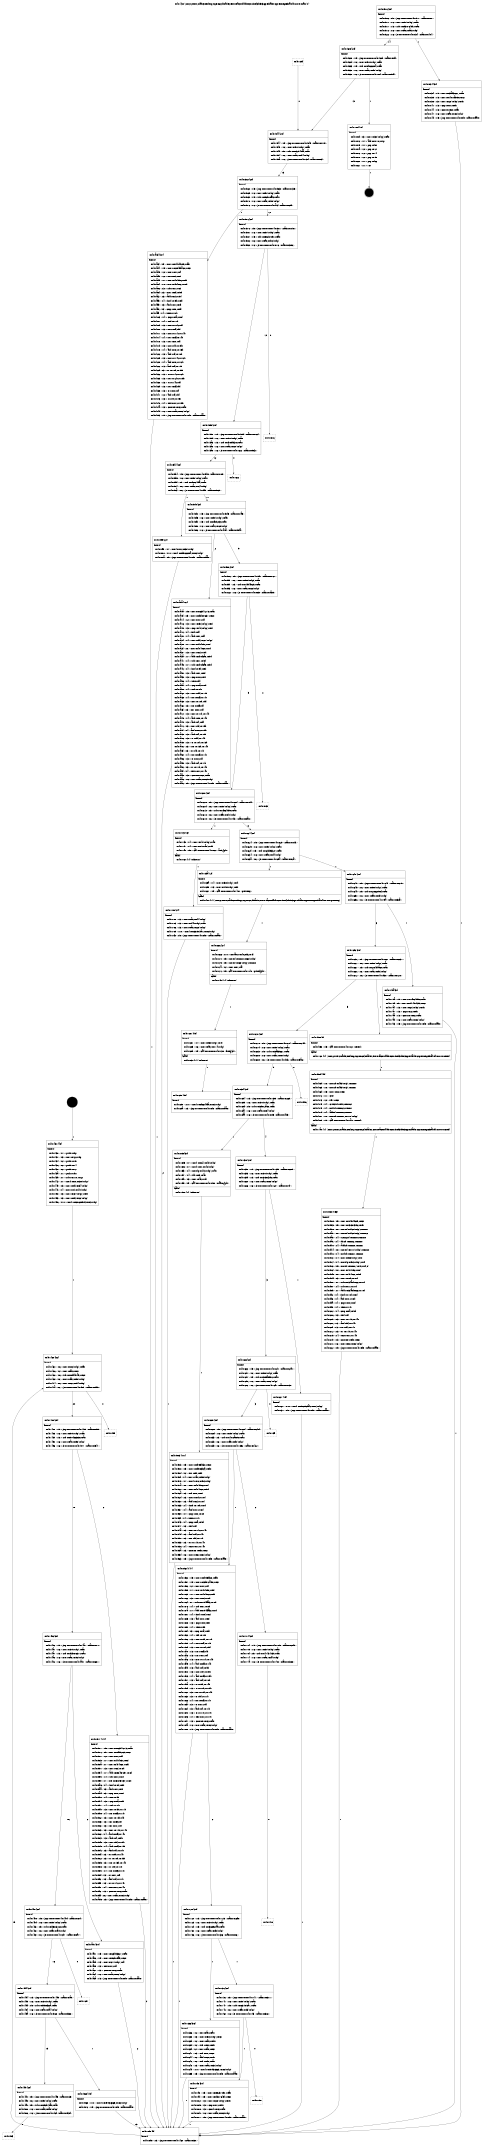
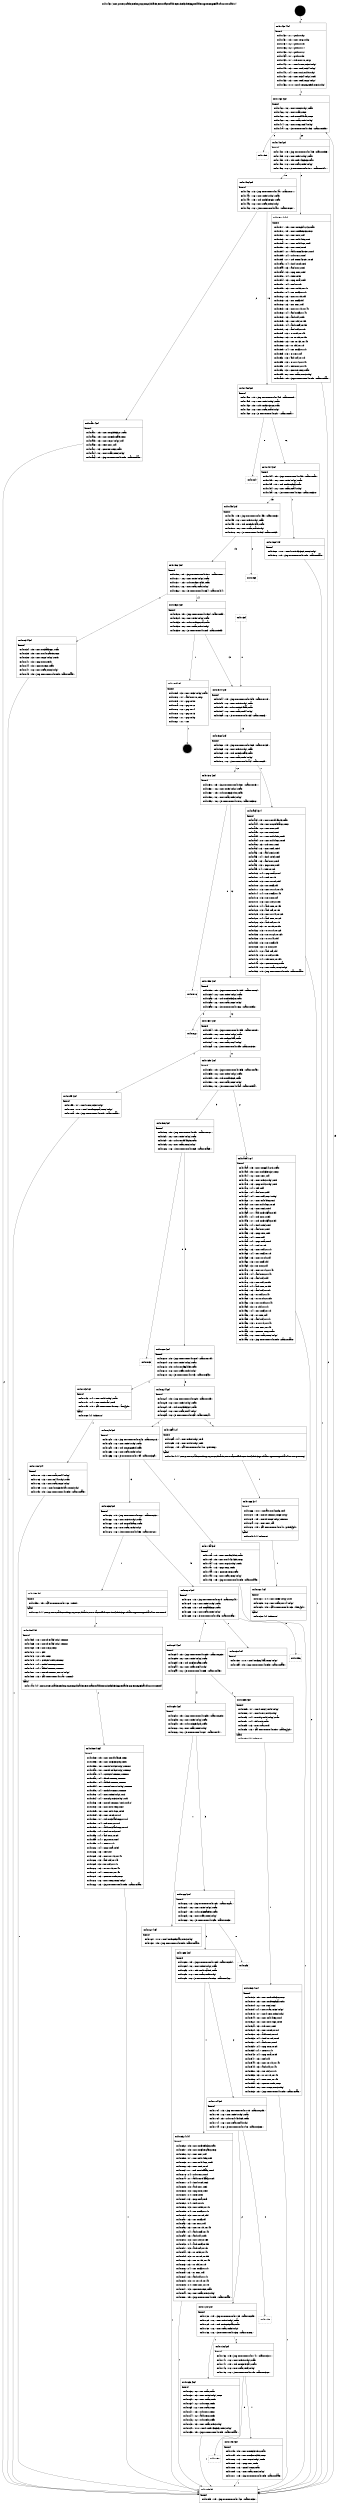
edge "0x4014f0 [28]" -> "0x40150c [28]": added, label "15"
edge "0x401c81 [15]" -> "0x401c90 [15]": now "0x401678 [28]" -> "0x401c90 [15]"
edge "0x401852 [147]" -> "0x401720 [28]": now "0x401704 [28]" -> "0x401720 [28]"
edge "0x401968 [15]" -> "0x401ede [5]": label " 13" -> " 1"
